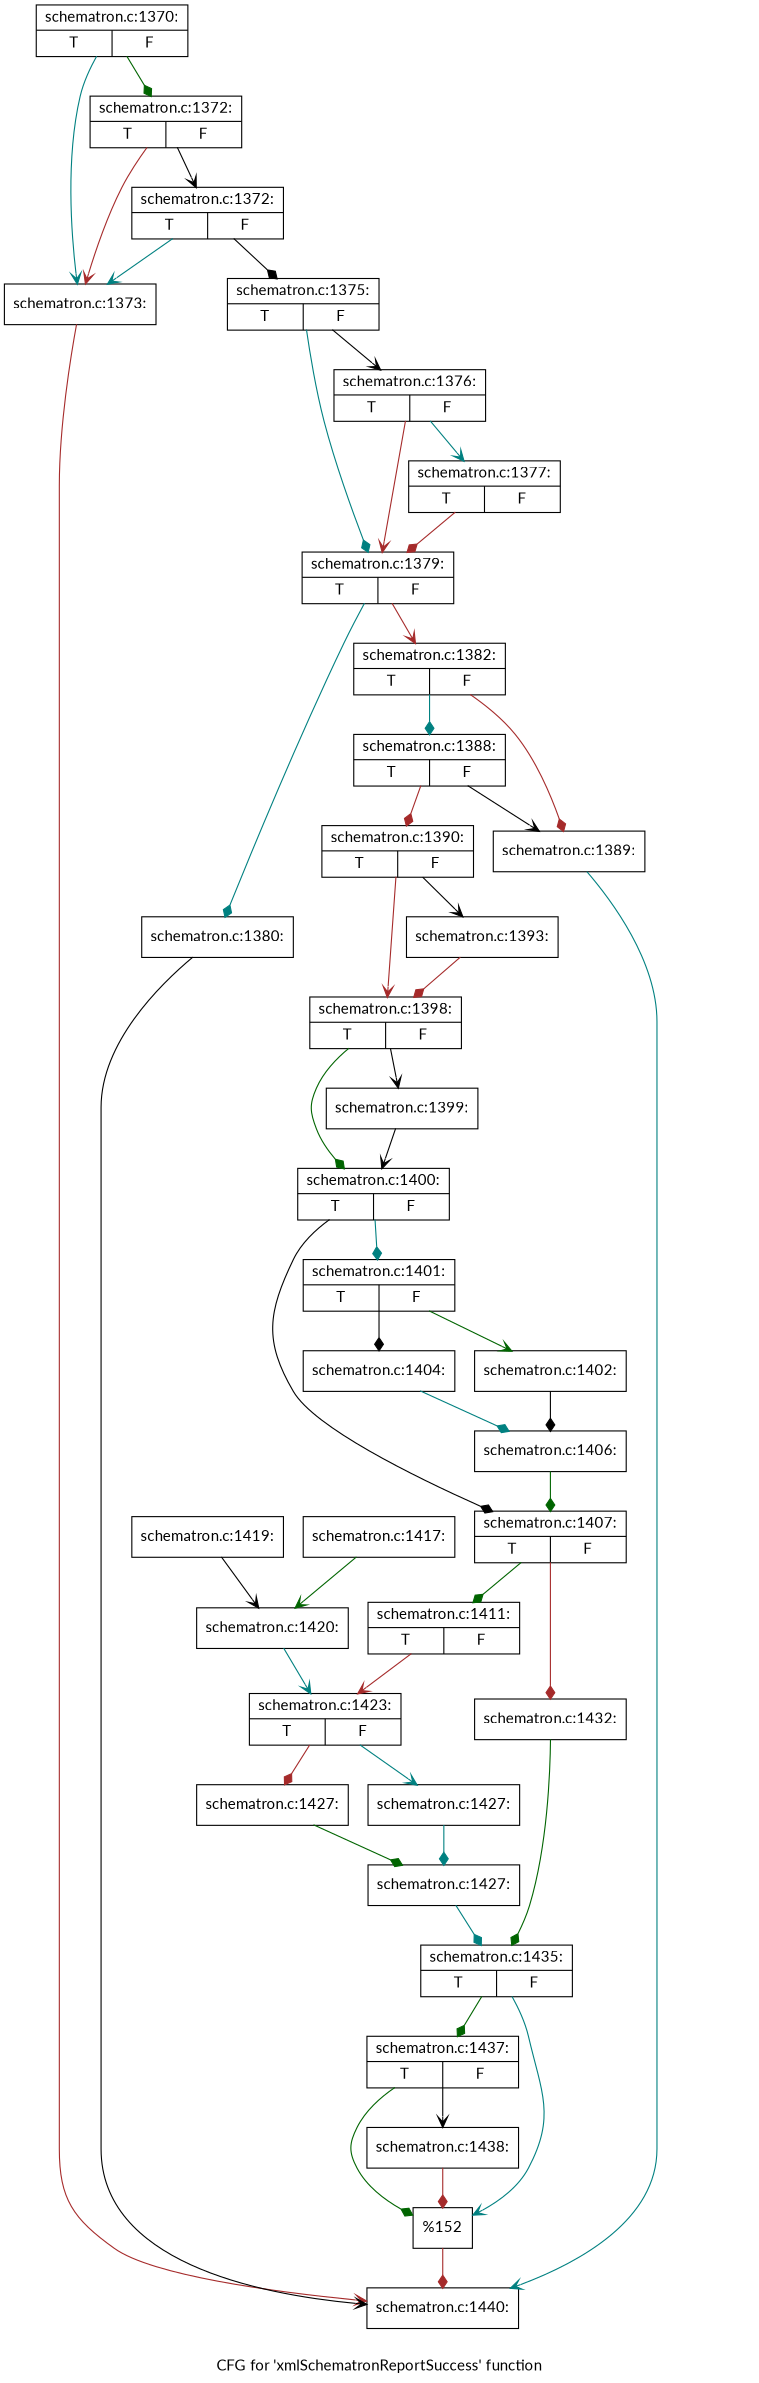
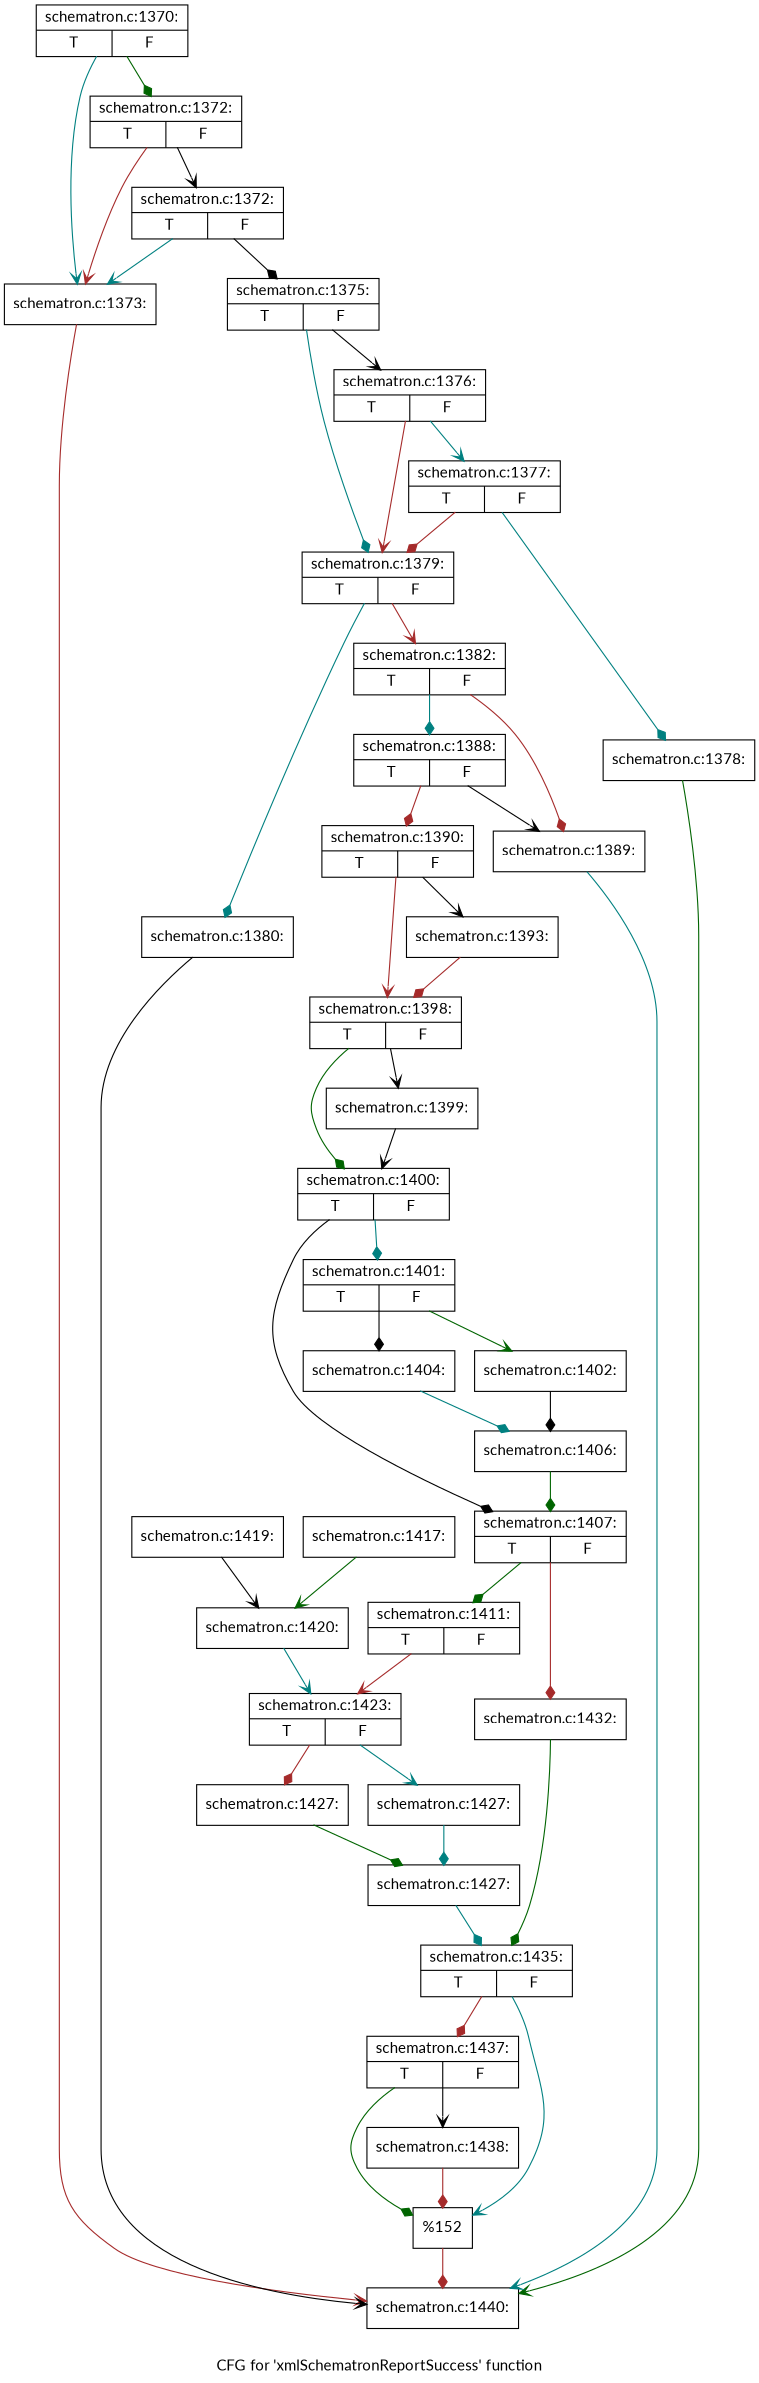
node "schematron.c:1378:": added
edge "schematron.c:1435:" -> "schematron.c:1437:": color darkgreen -> brown
